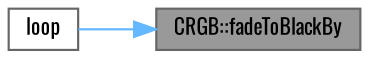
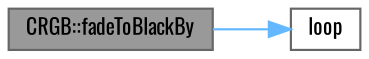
edge "loop" -> "CRGB::fadeToBlackBy": reversed
